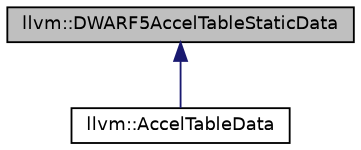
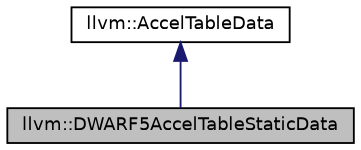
edge "llvm::AccelTableData" -> "llvm::DWARF5AccelTableStaticData": reversed
